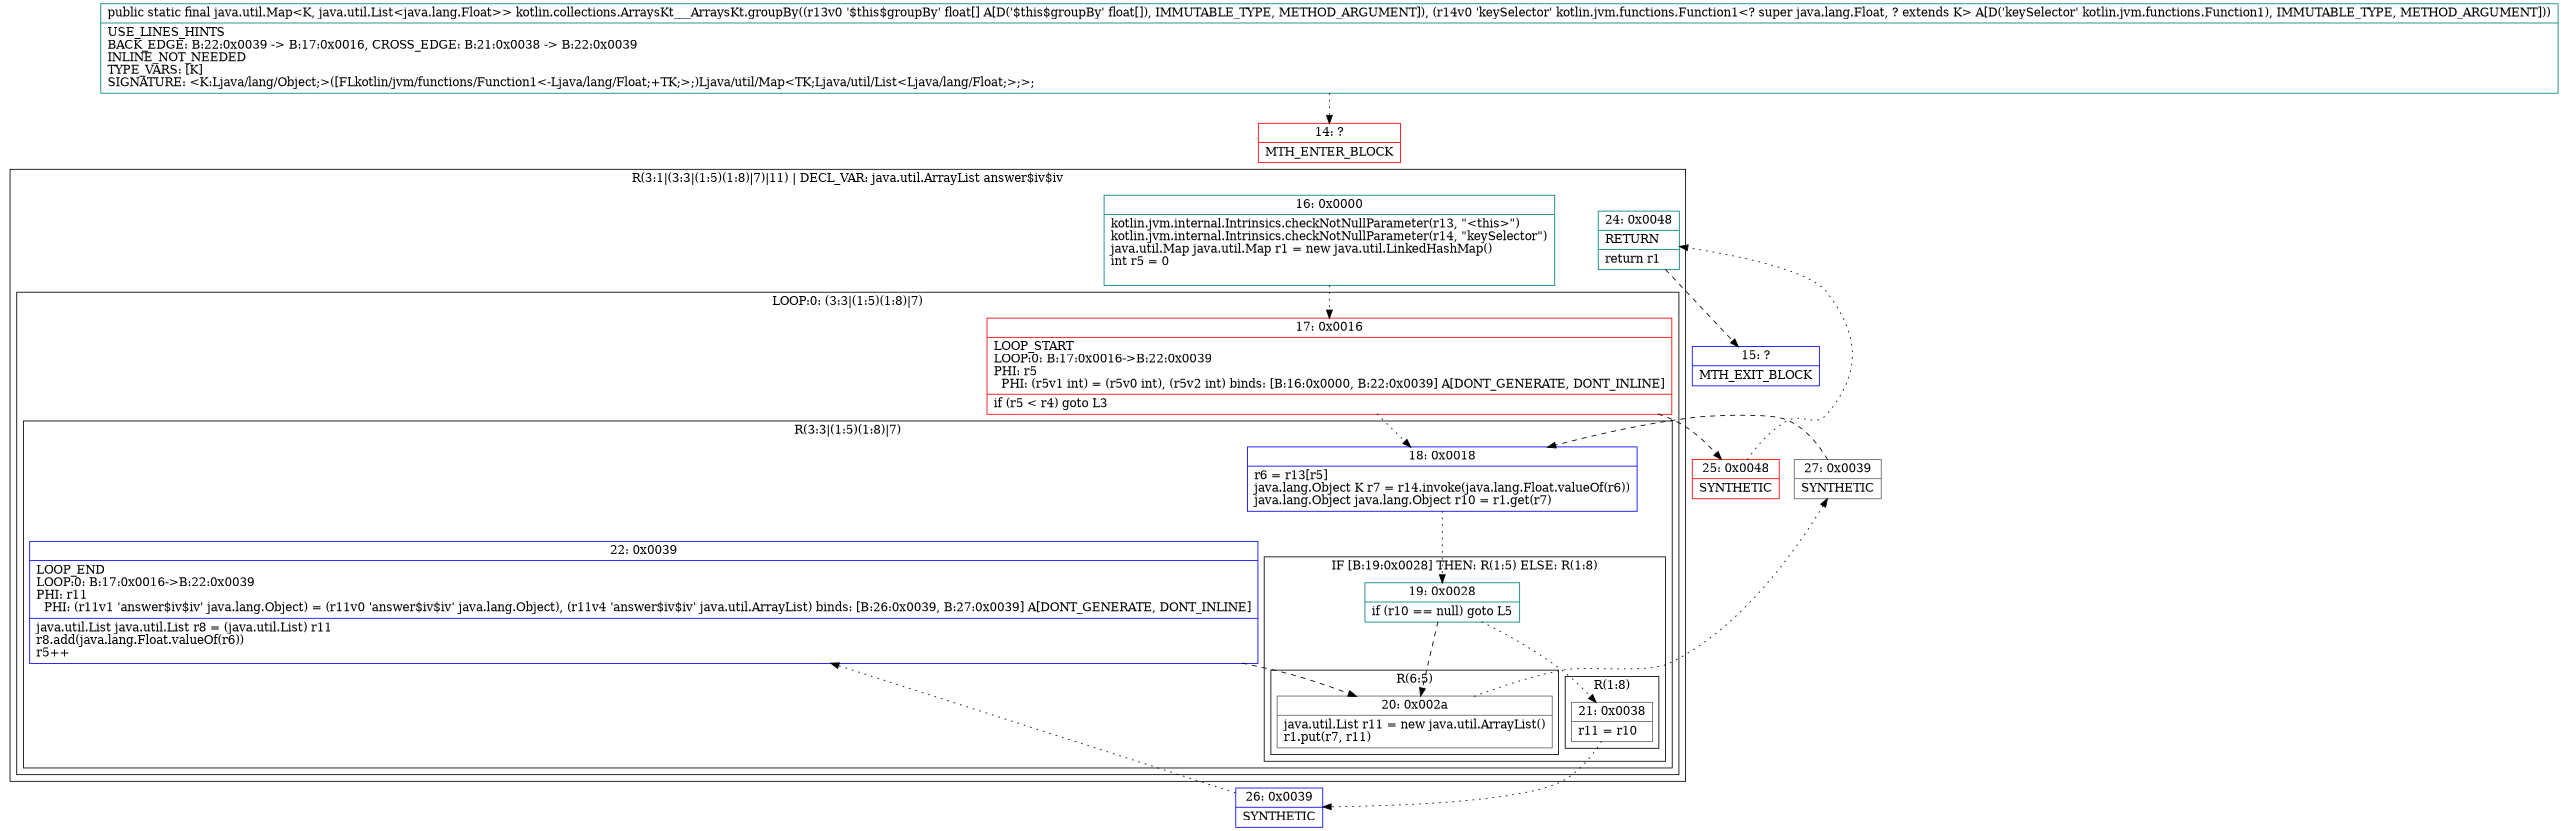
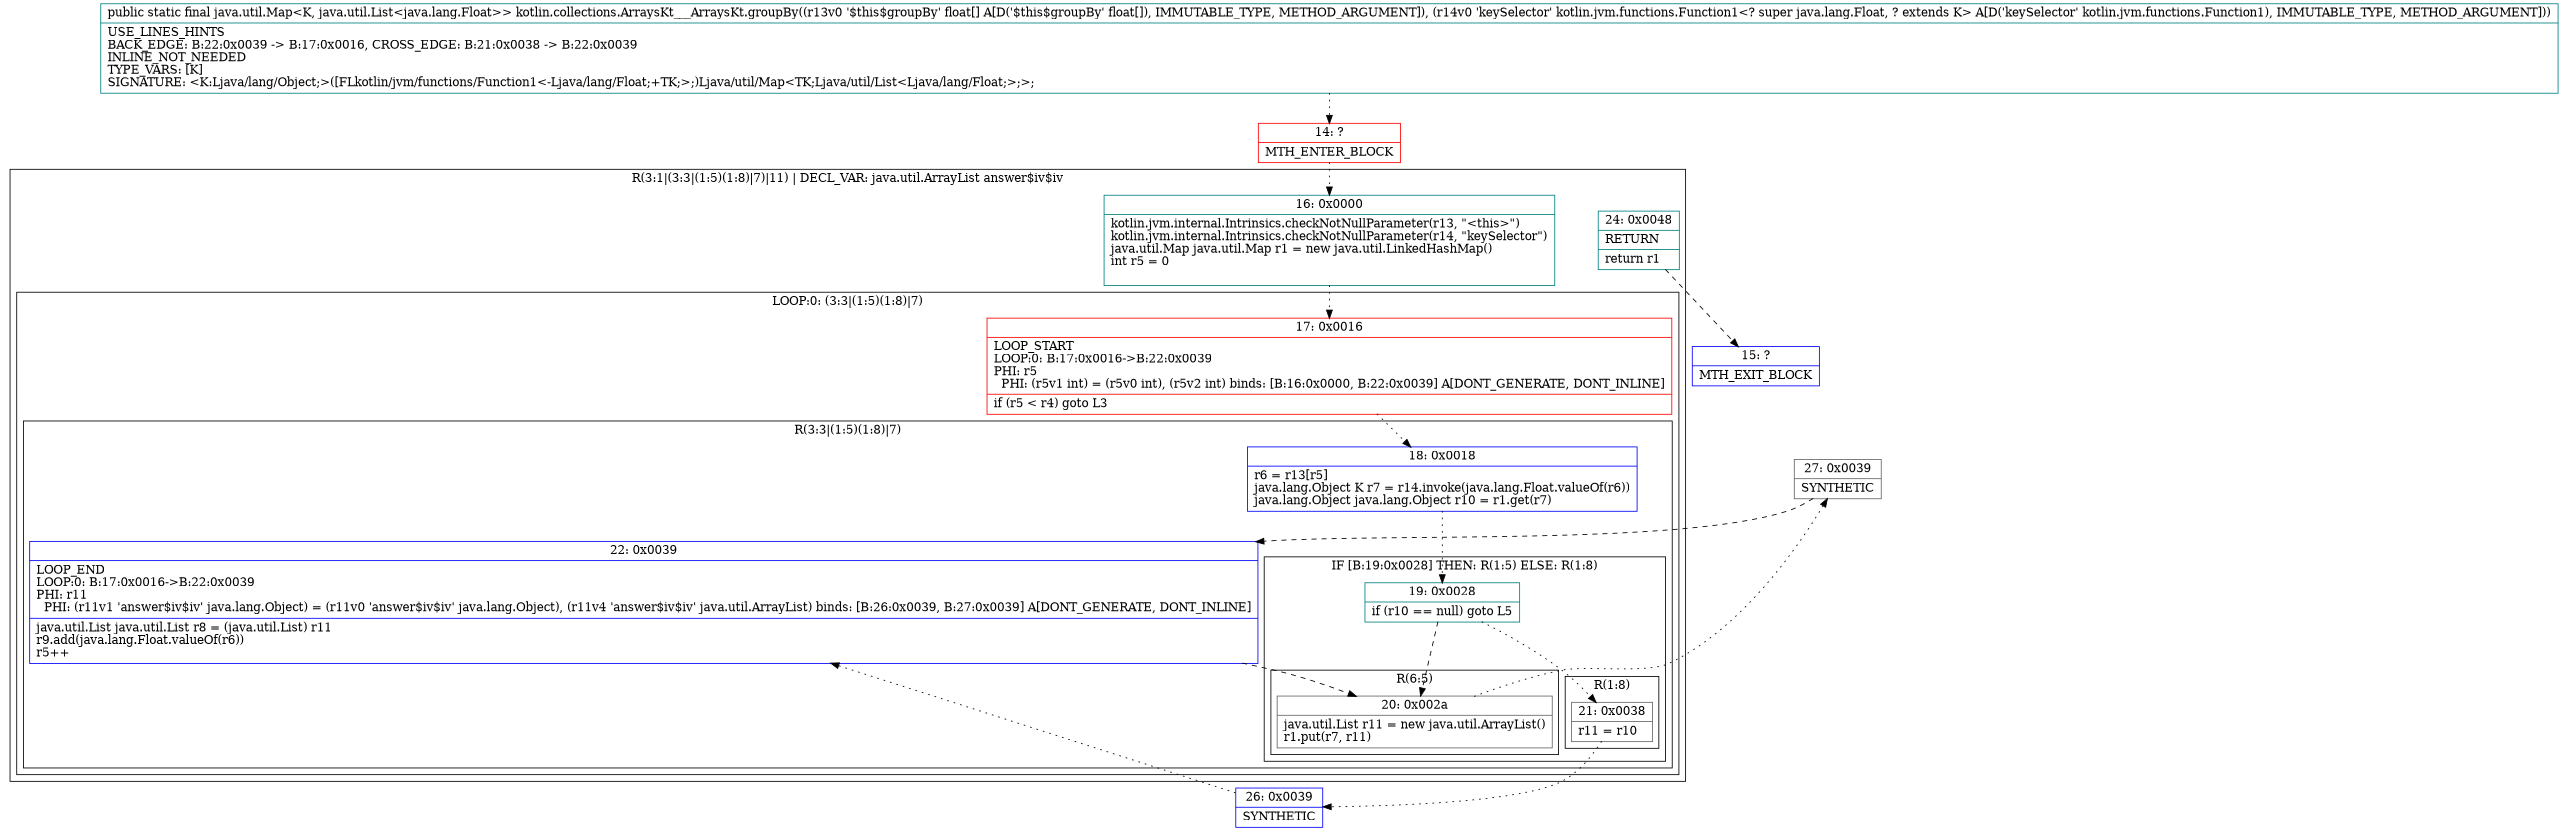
edge "14: ?" -> "16: 0x0000": added
edge "27: 0x0039" -> "18: 0x0018": now "27: 0x0039" -> "22: 0x0039"
node "25: 0x0048": removed
node "22: 0x0039": text "r8.add(java.lang.Float.valueOf(r6))" -> "r9.add(java.lang.Float.valueOf(r6))"
